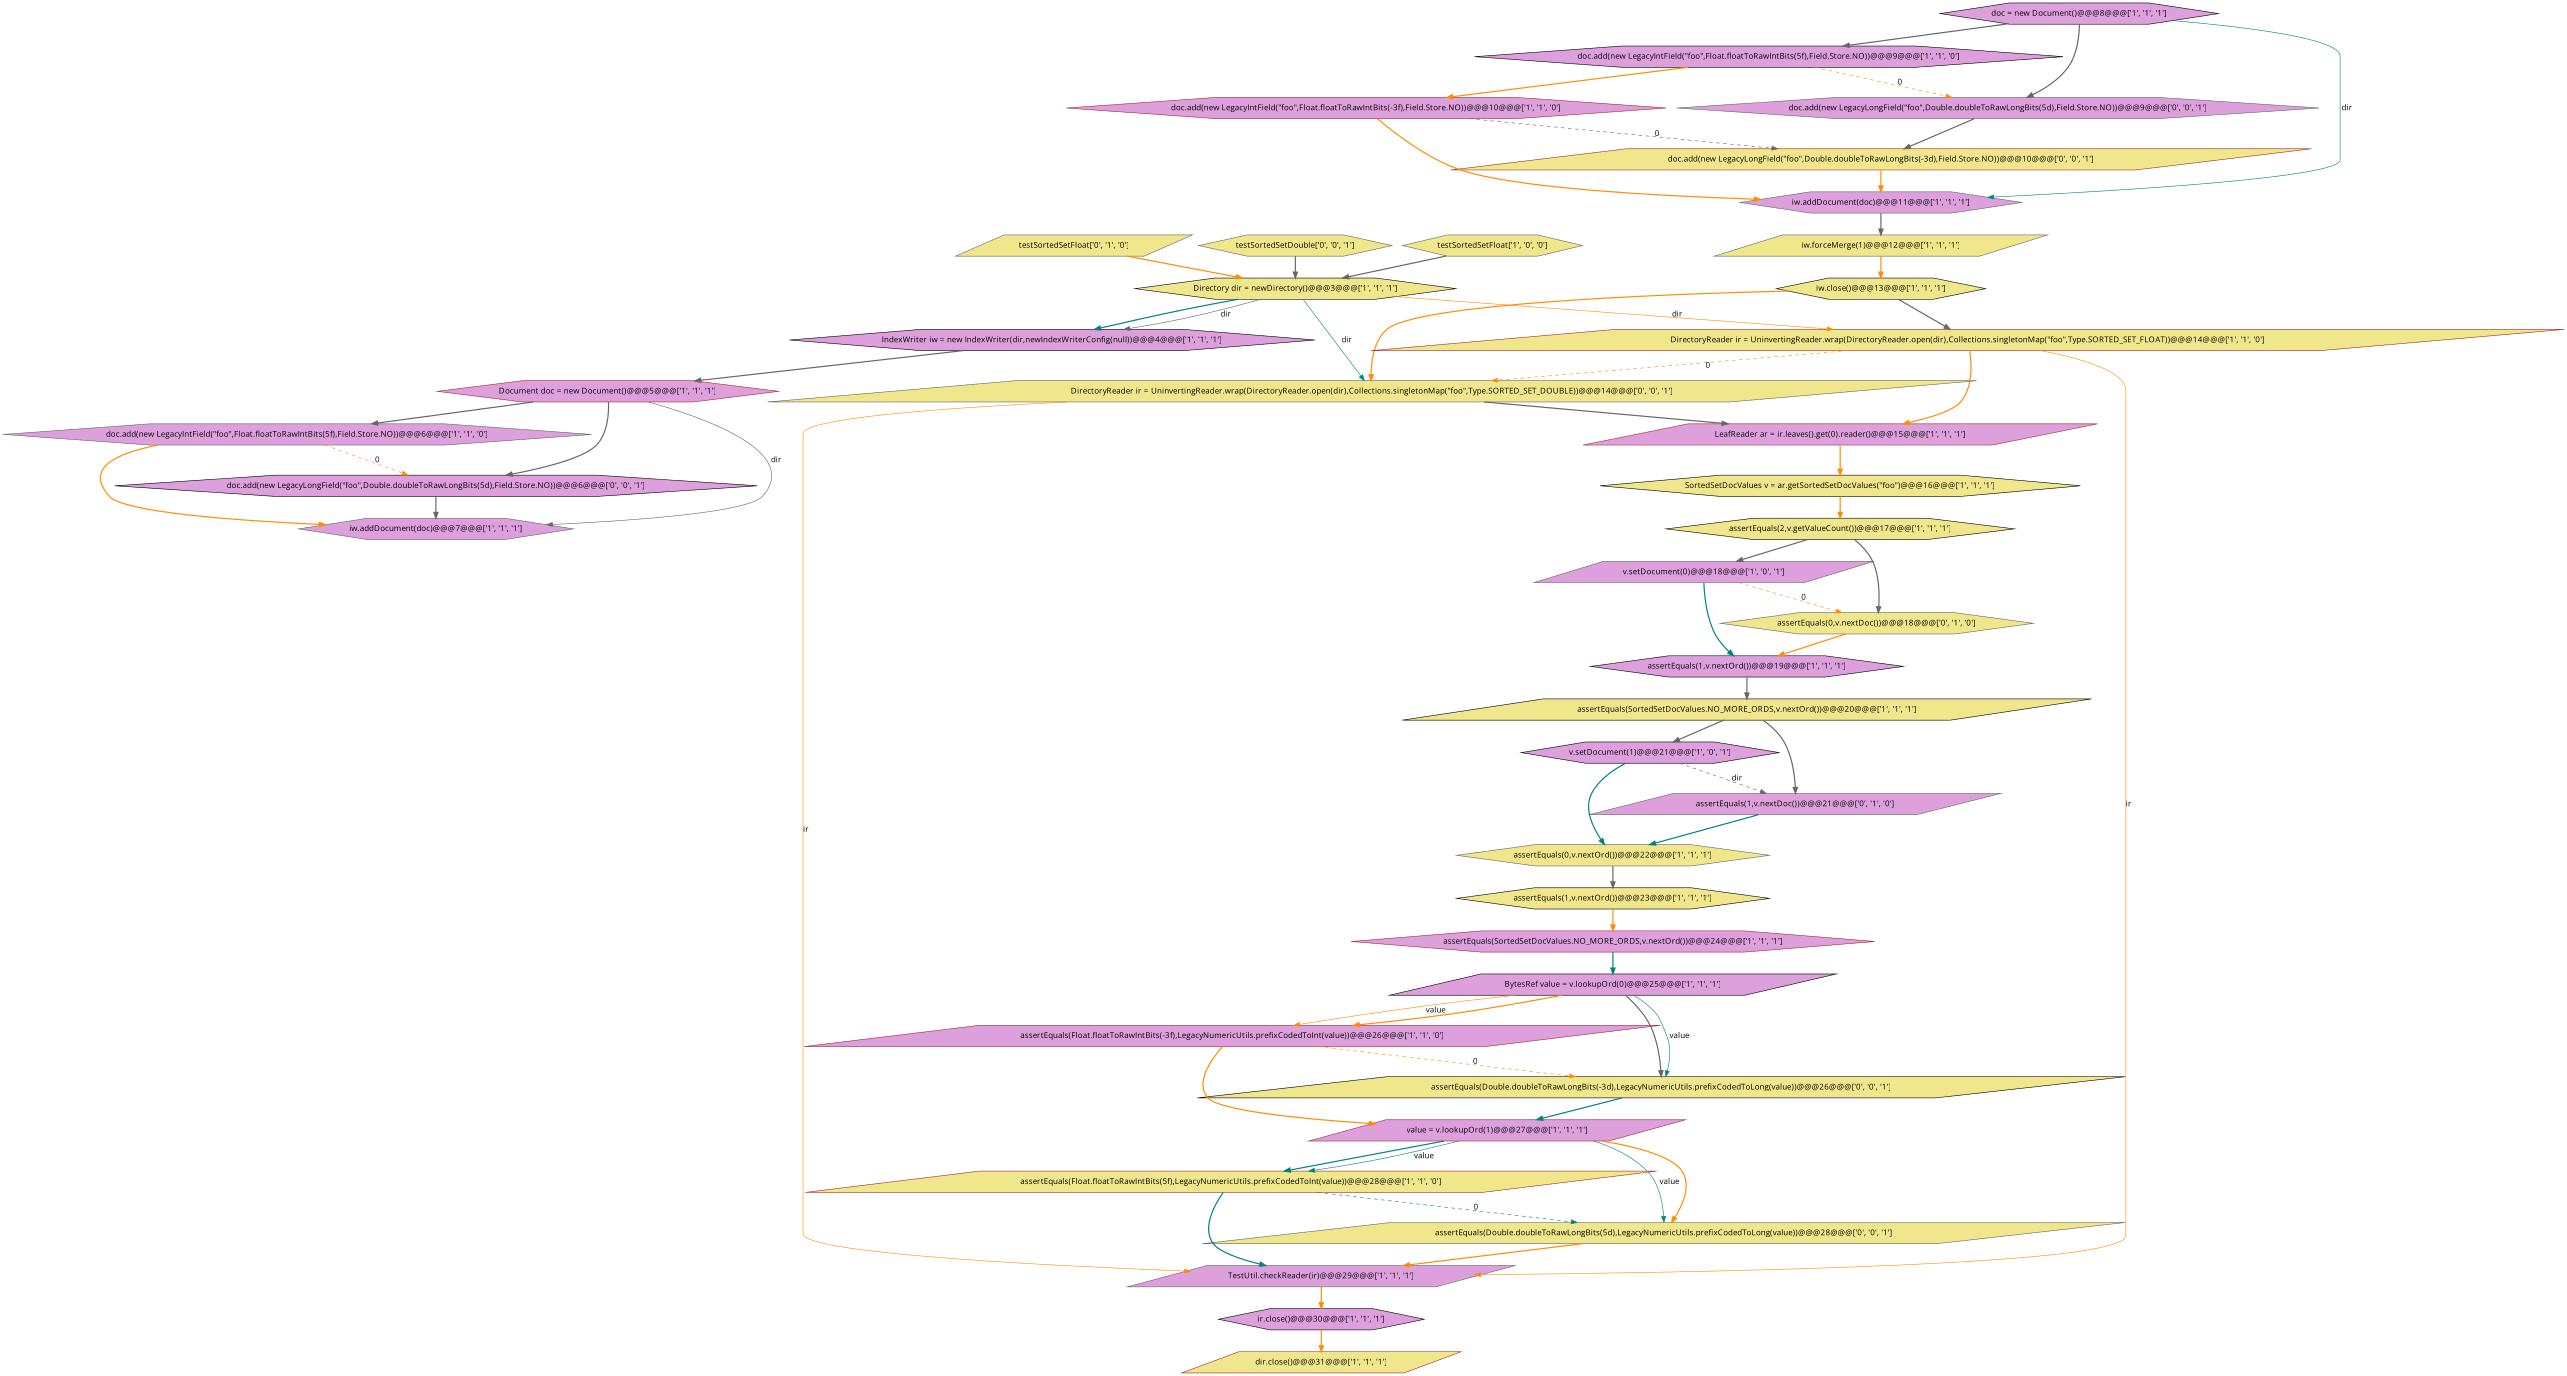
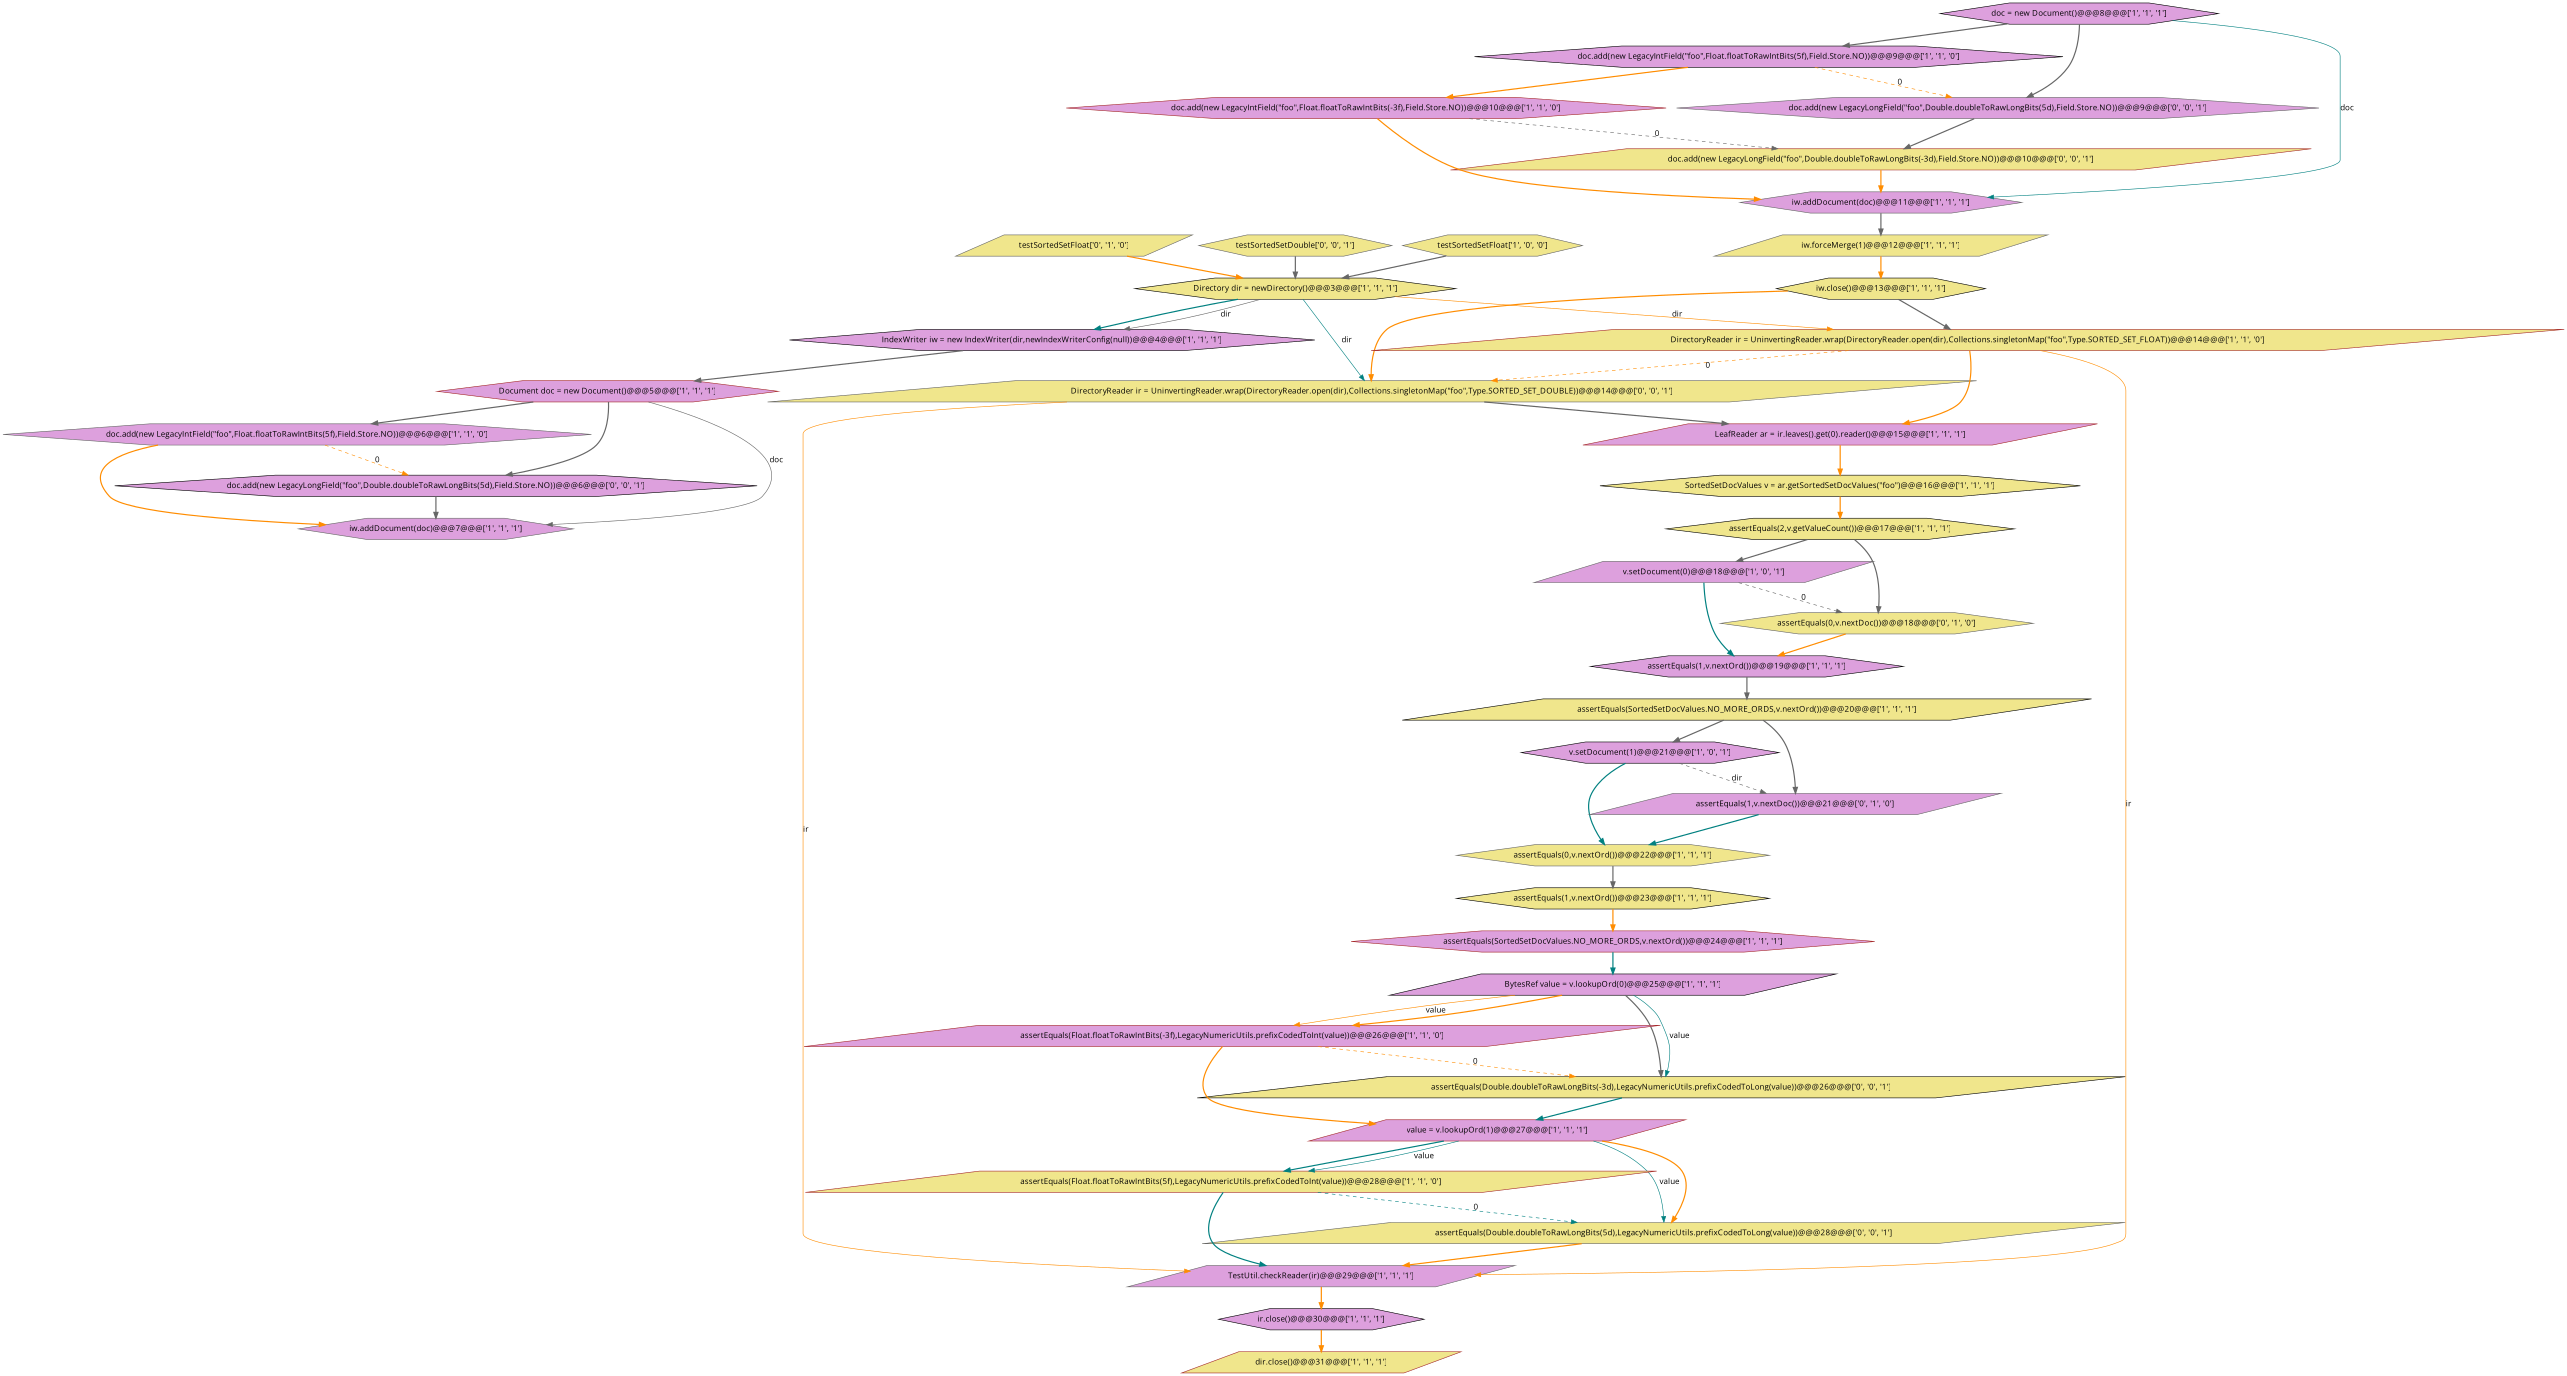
edge "doc = new Document()@@@8@@@['1', '1', '1']" -> "iw.addDocument(doc)@@@11@@@['1', '1', '1']": label "dir" -> "doc"
edge "Document doc = new Document()@@@5@@@['1', '1', '1']" -> "iw.addDocument(doc)@@@7@@@['1', '1', '1']": label "dir" -> "doc"
edge "v.setDocument(0)@@@18@@@['1', '0', '1']" -> "assertEquals(0,v.nextDoc())@@@18@@@['0', '1', '0']": color darkorange -> gray40
